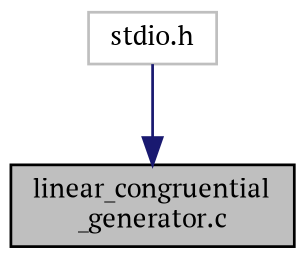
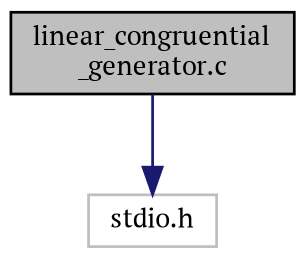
edge "stdio.h" -> "linear_congruential _generator.c": reversed
